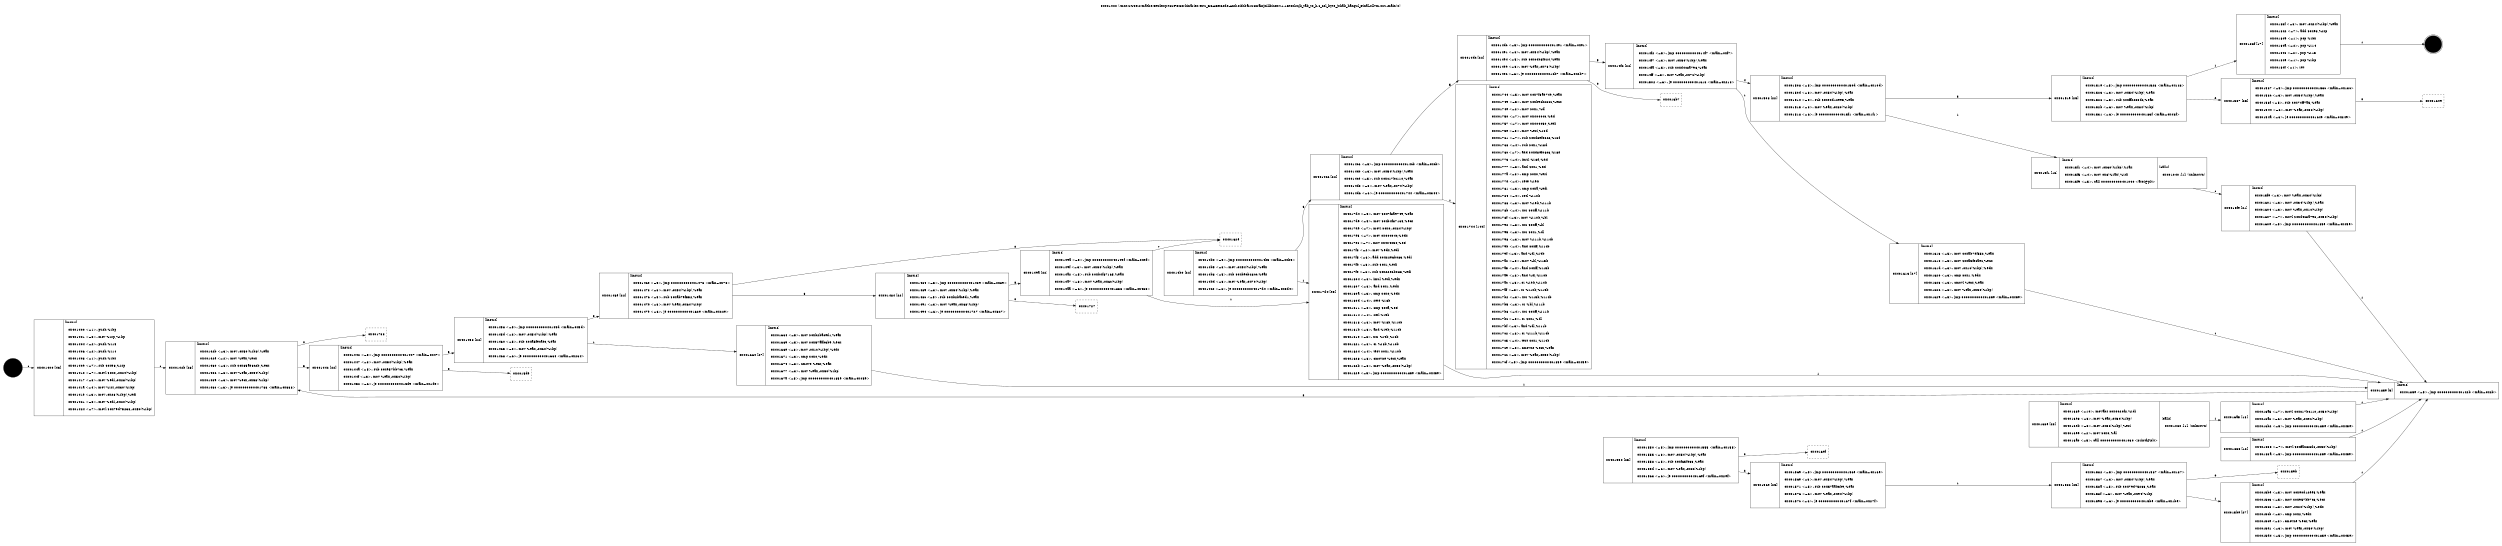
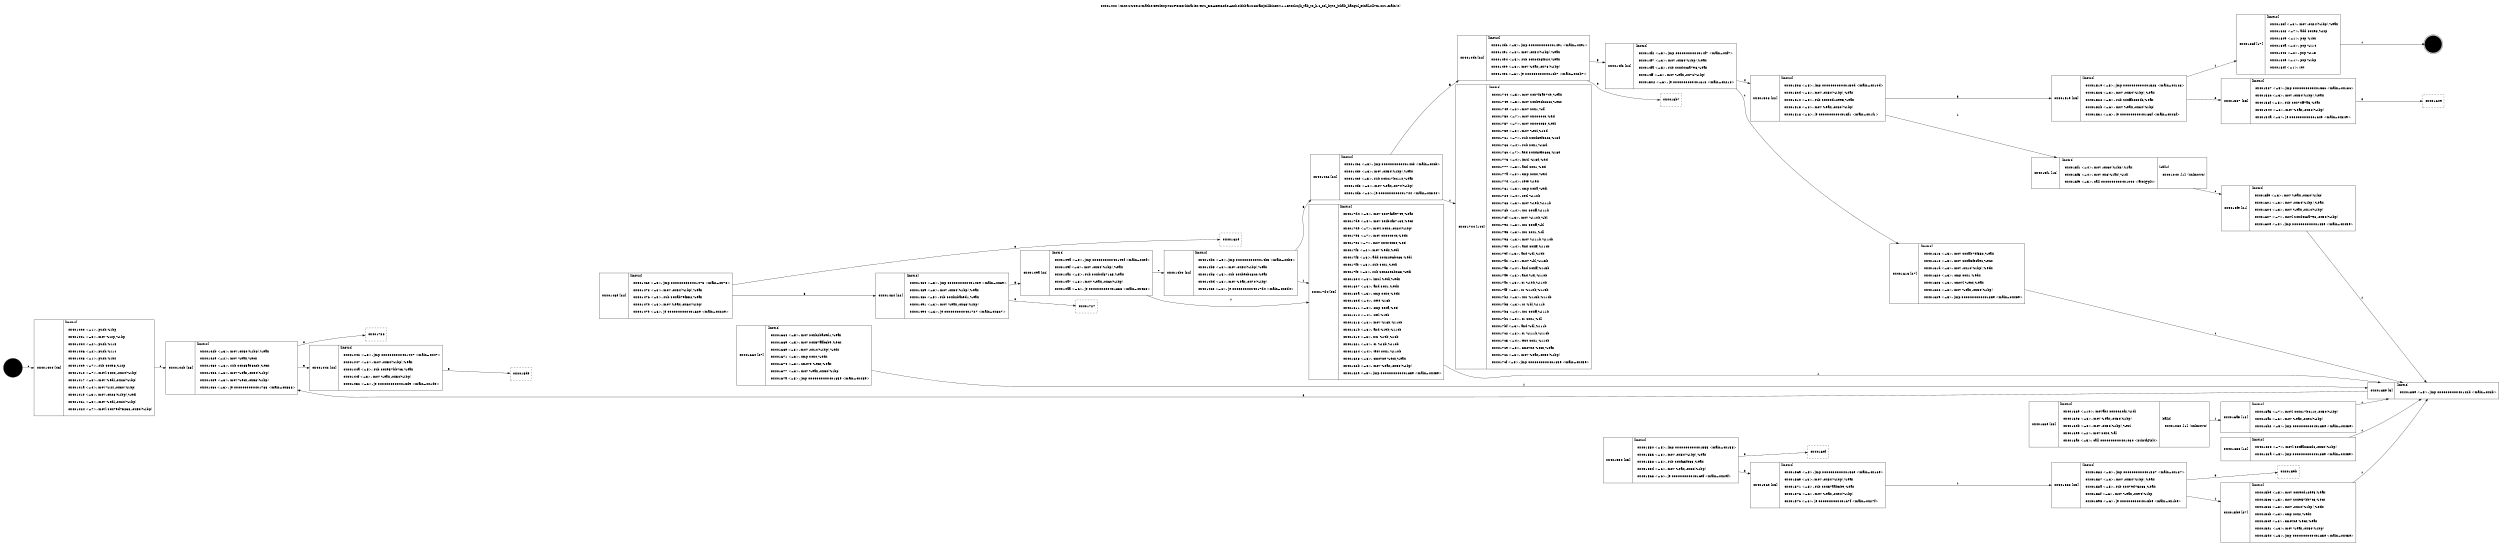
edge "0x40149a [22]" -> "0x40162e": now "0x40149a [22]" -> "0x4014b0 [22]"
node "0x401458 [22]": removed
edge "0x40142b [23]" -> "0x401442 [22]": label " 3" -> " 9"
